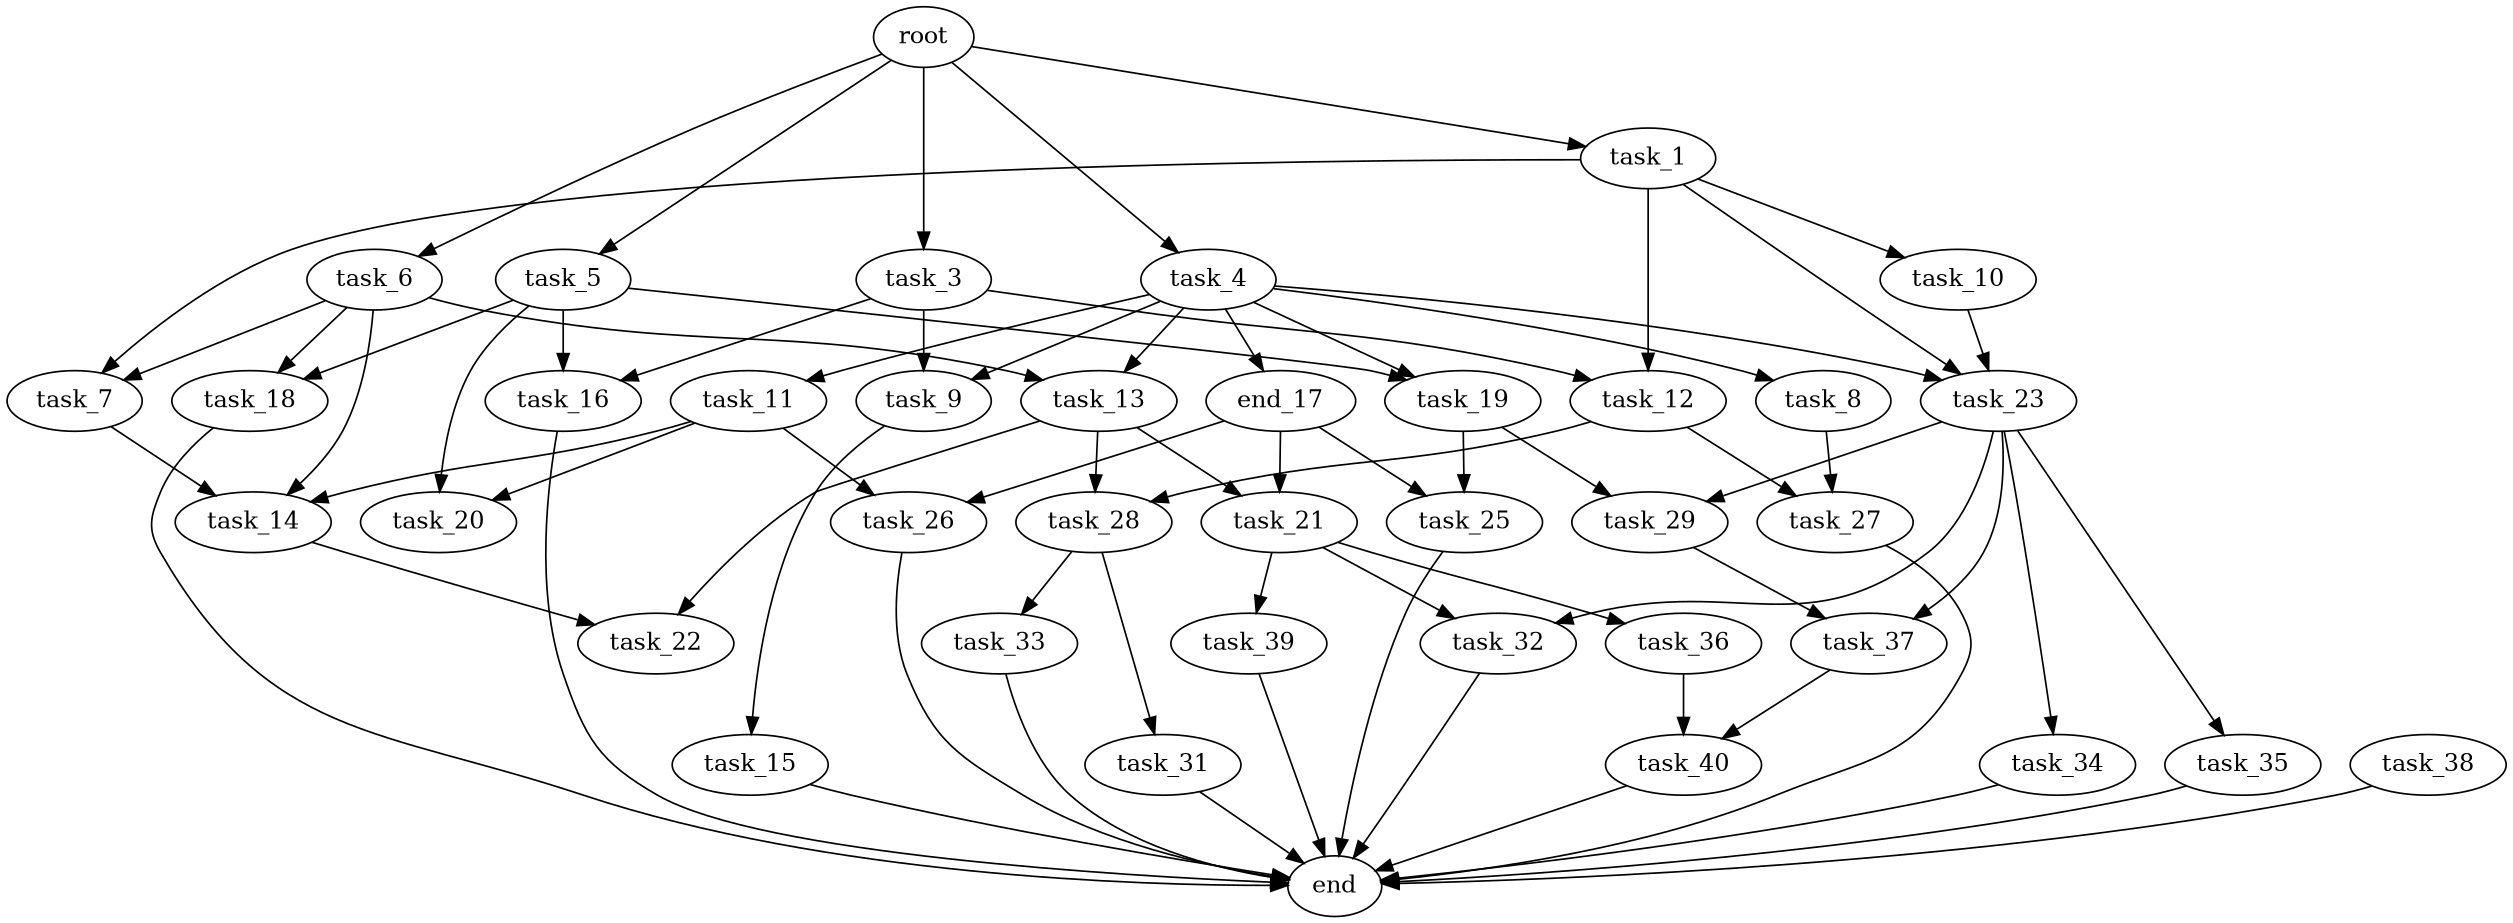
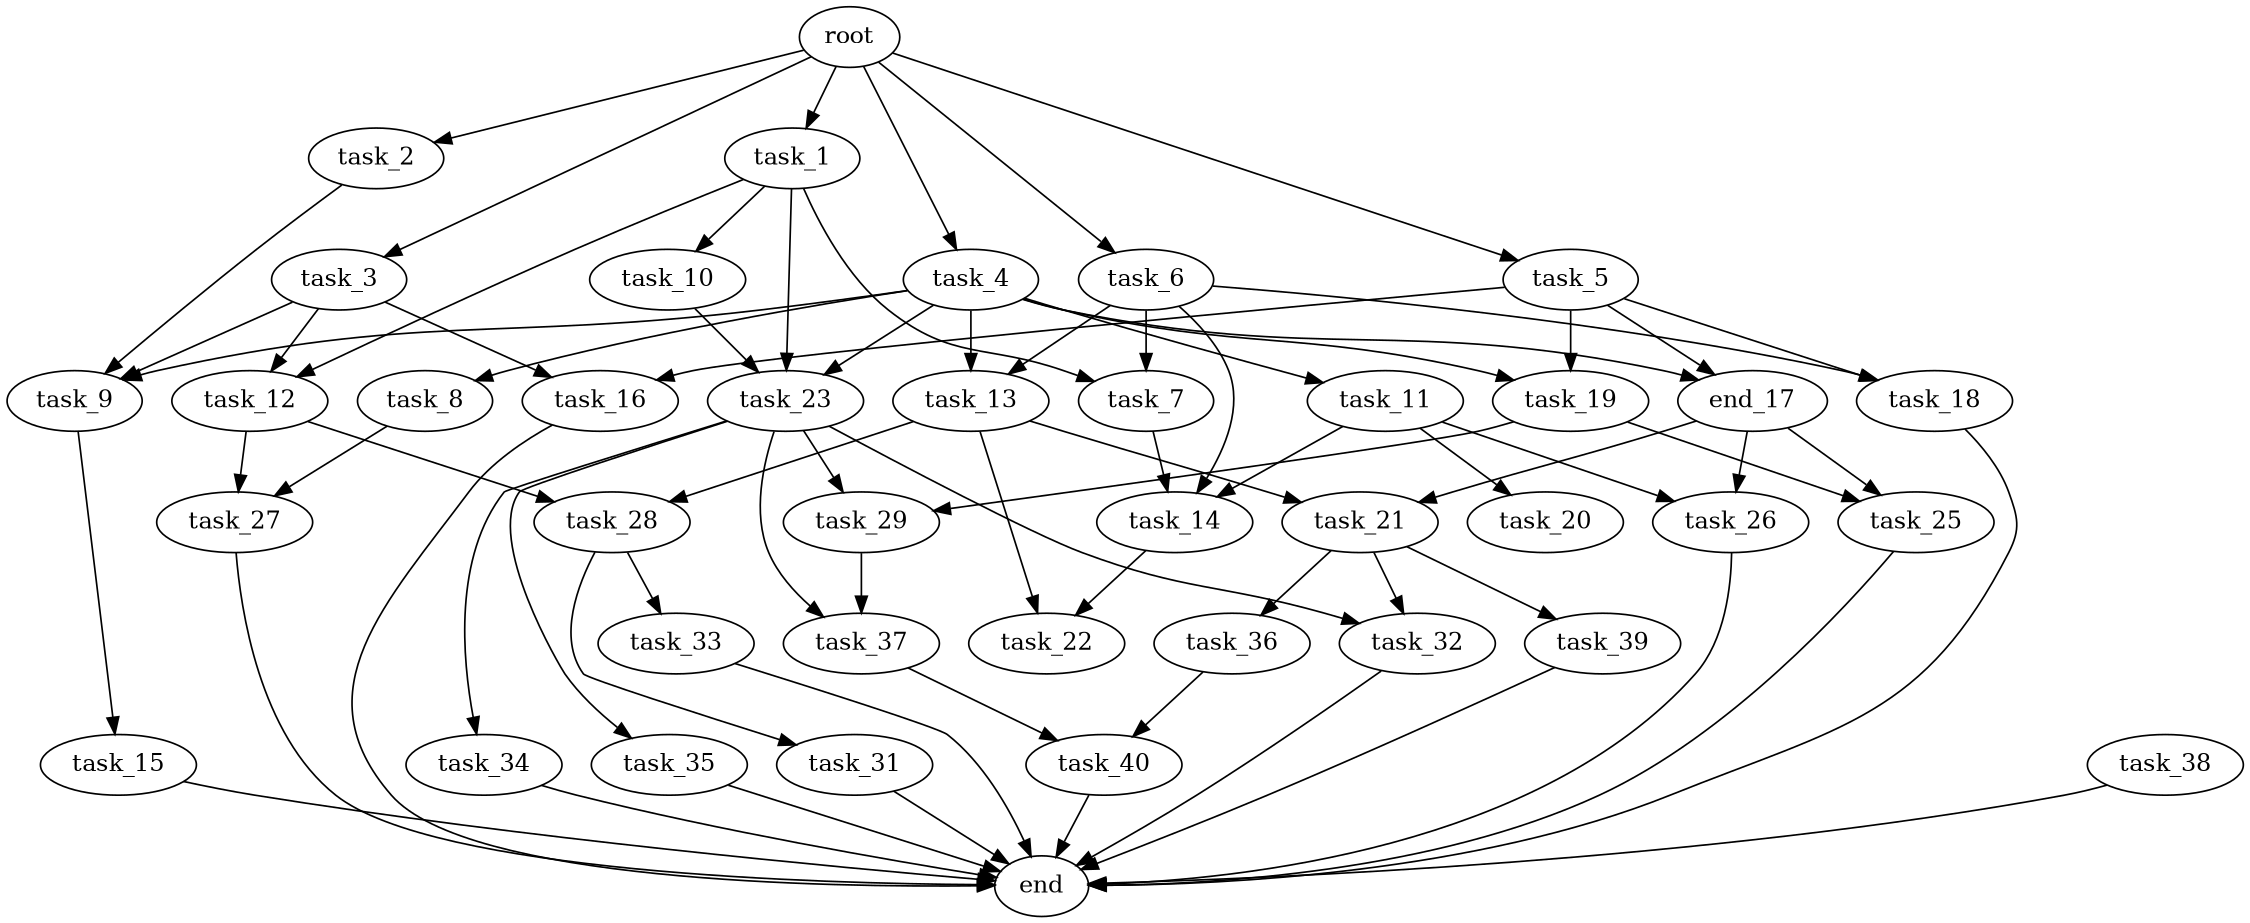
node "task_2": added
edge "task_5" -> "task_20": now "task_5" -> "end_17"
